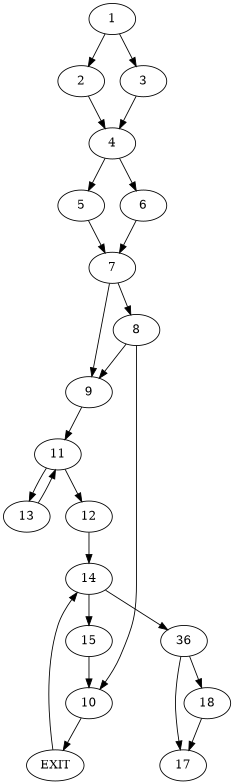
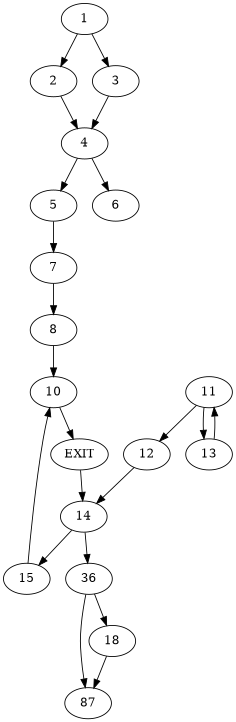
edge "6" -> "7": removed
node "9": removed
node "17": label "17" -> "87"
